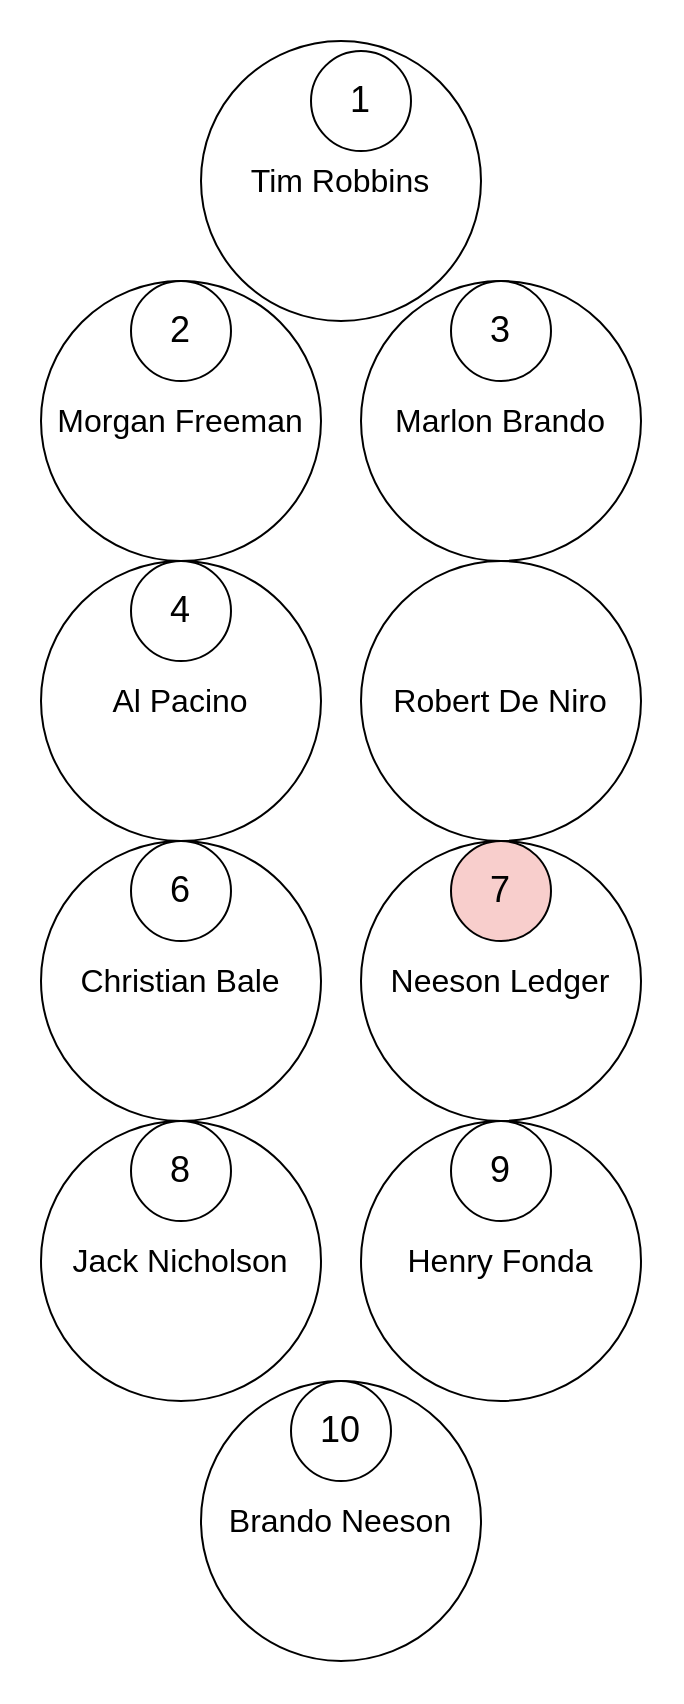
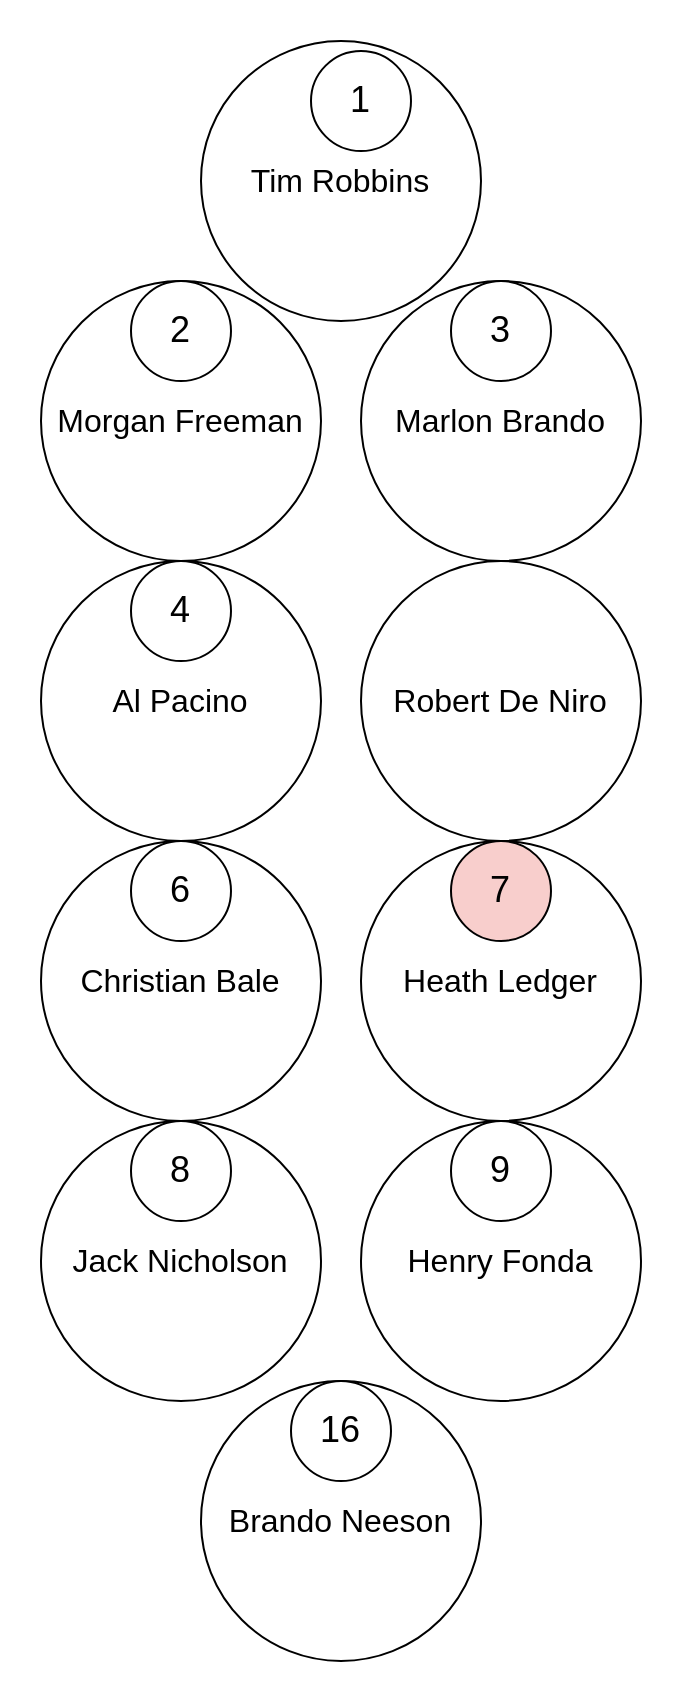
node "Neeson Ledger": label "Neeson Ledger" -> "Heath Ledger"
node "10": label "10" -> "16"
